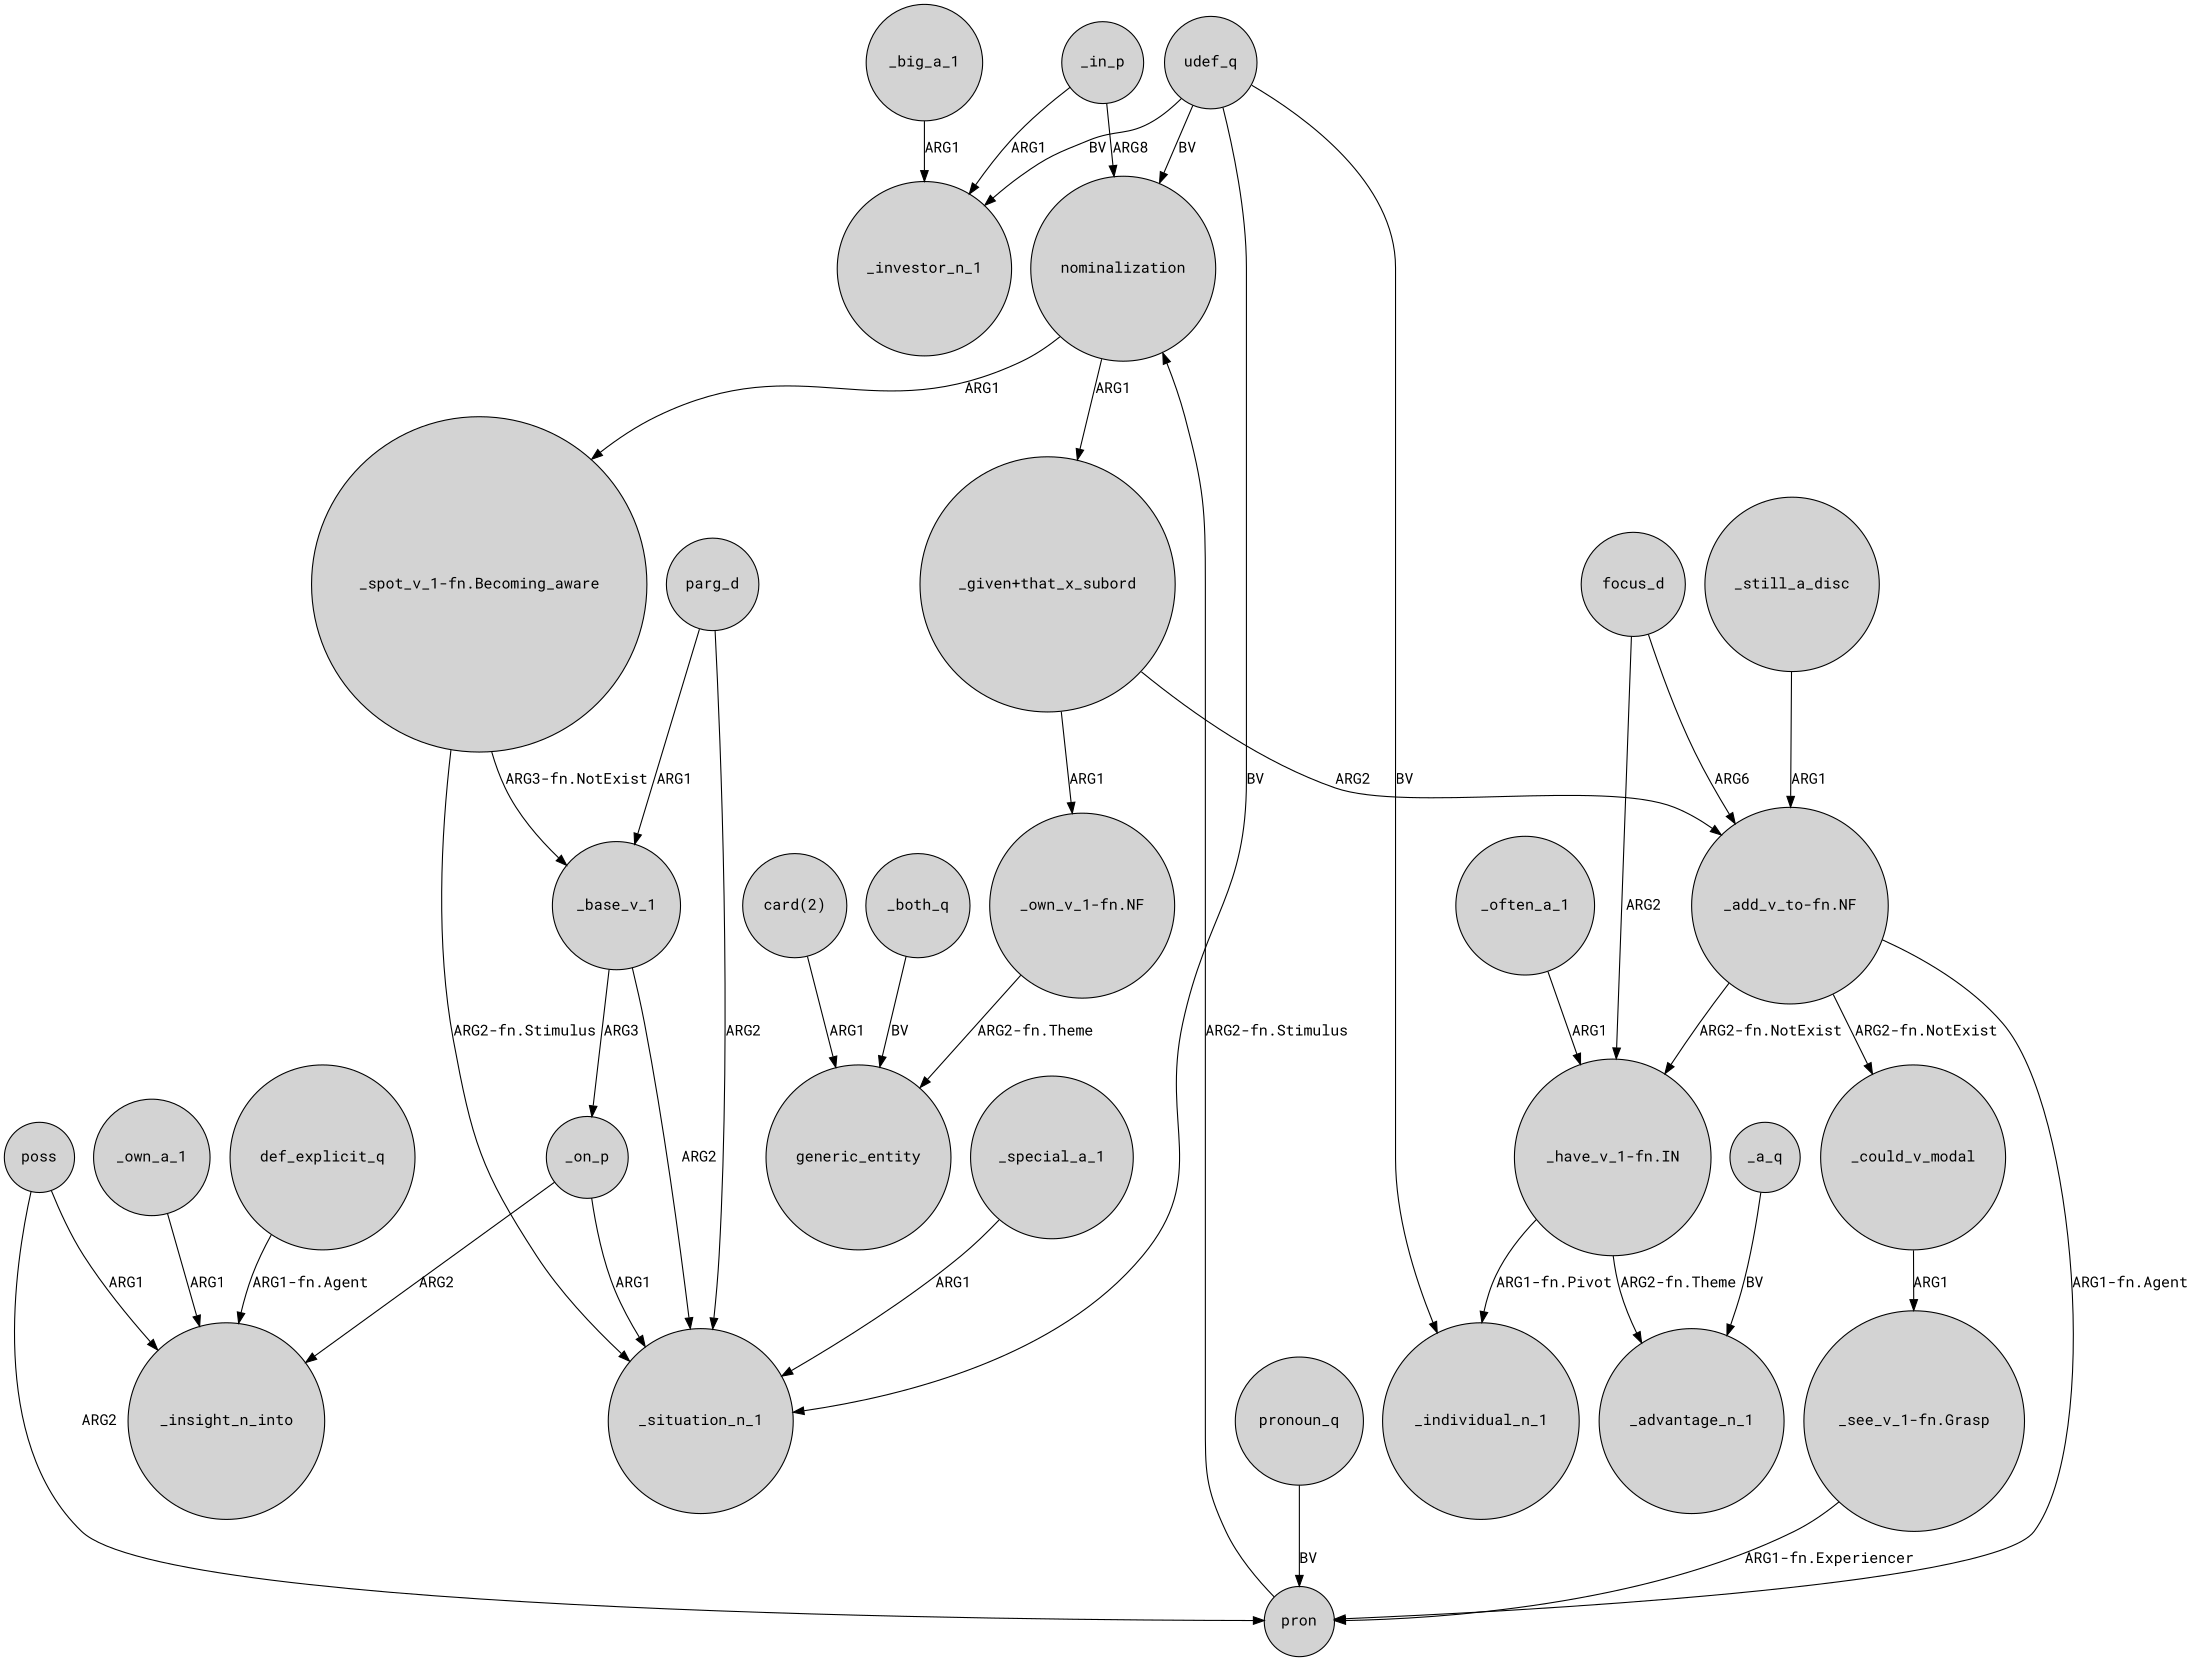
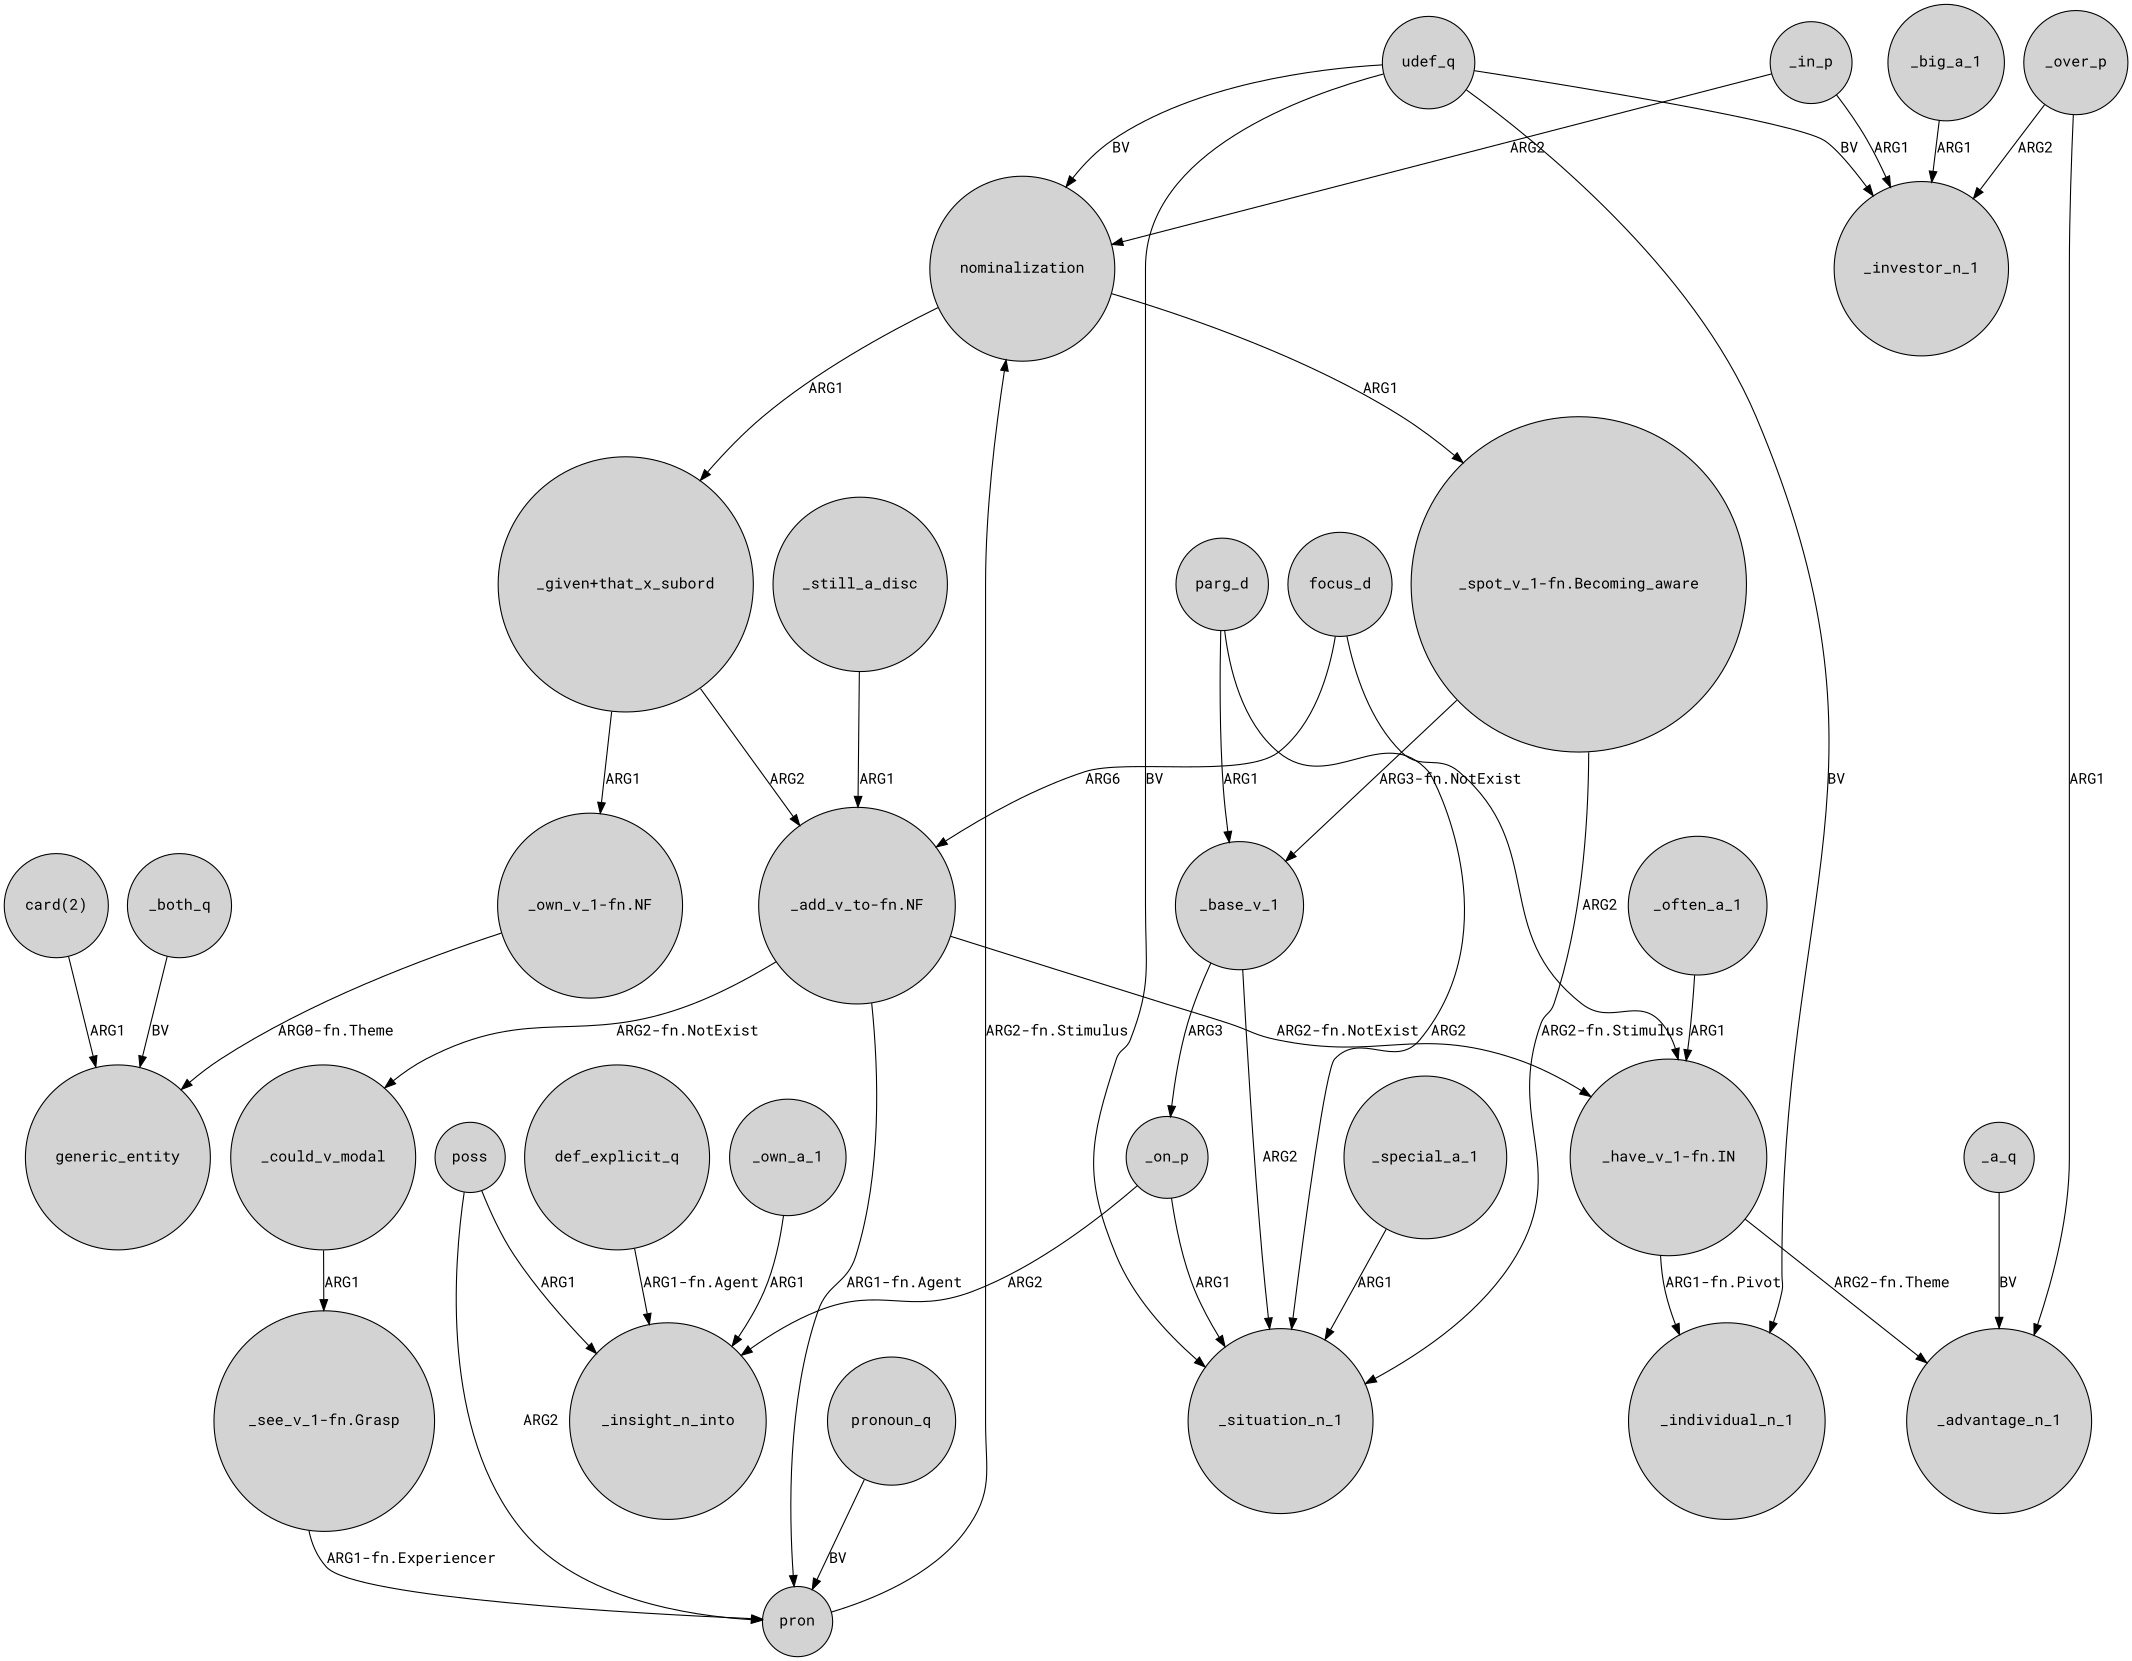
node "_over_p": added
edge "_in_p" -> "nominalization": label "ARG8" -> "ARG2"
edge "_own_v_1-fn.NF" -> "generic_entity": label "ARG2-fn.Theme" -> "ARG0-fn.Theme"
